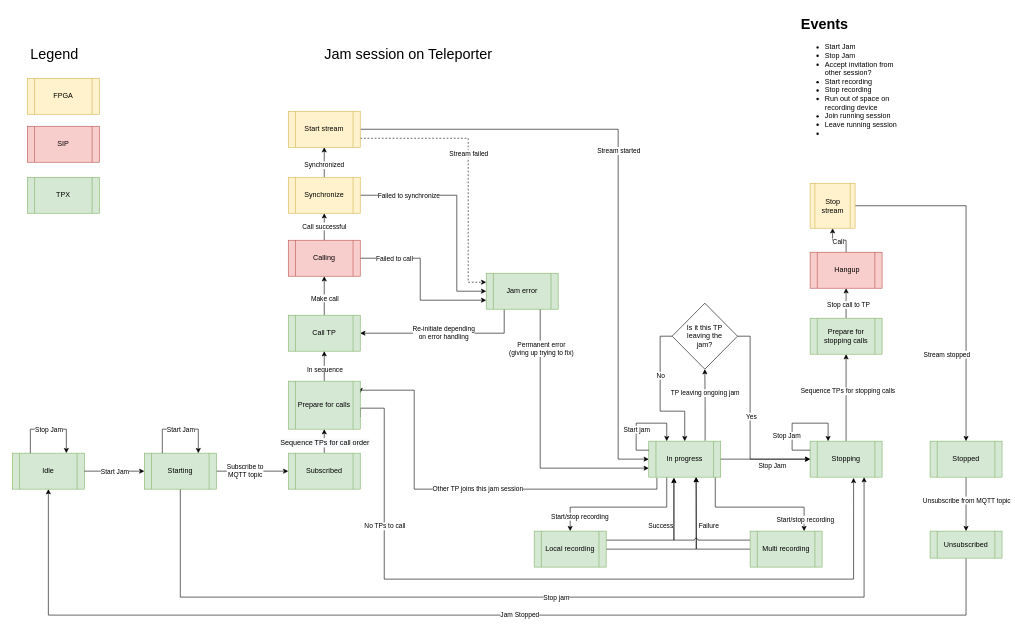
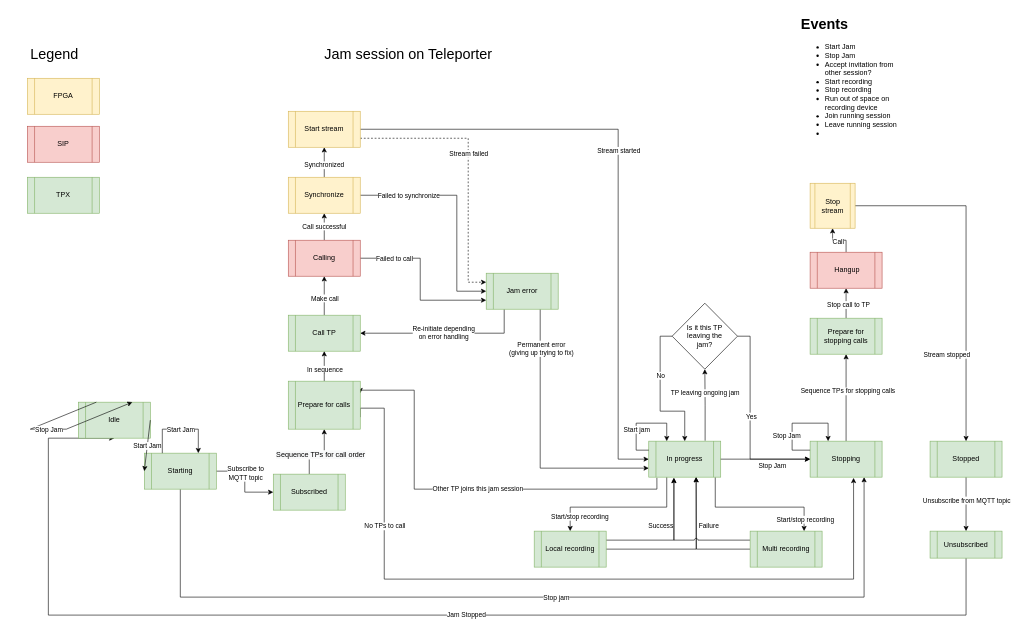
node "Idle": moved (48, 471) -> (114, 420)
node "Subscribed": moved (324, 471) -> (309, 492)
